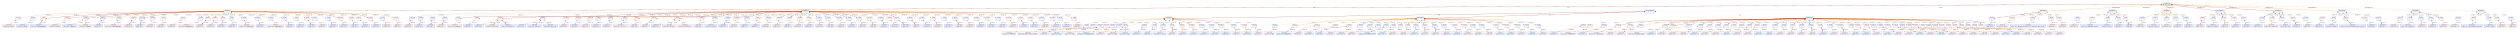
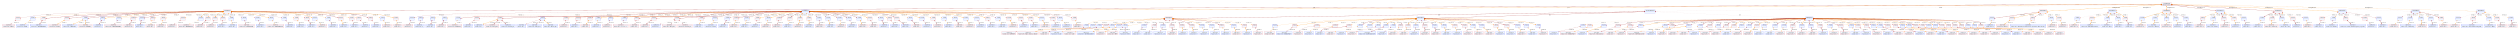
edge ":HL7Message" -- ":PV1Segment": style dotted -> bold
